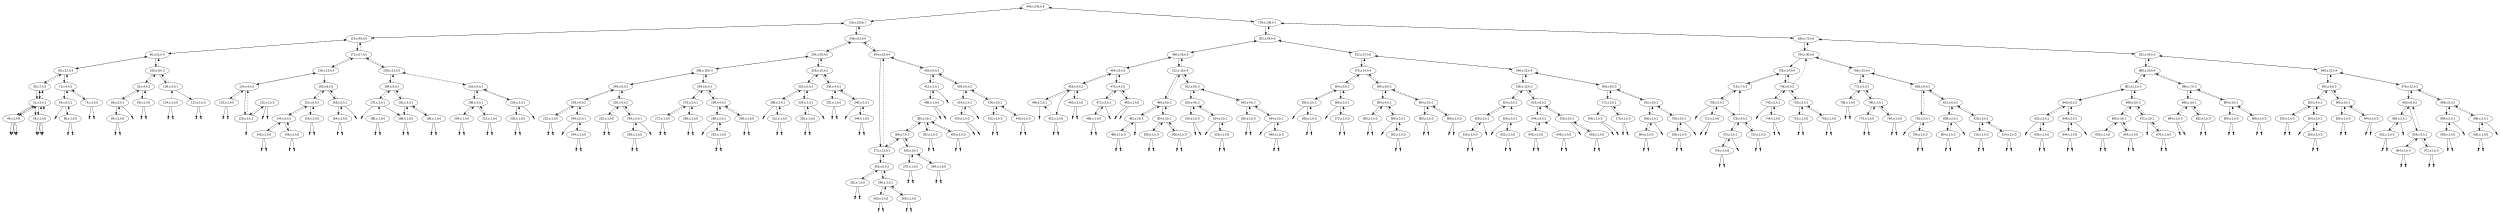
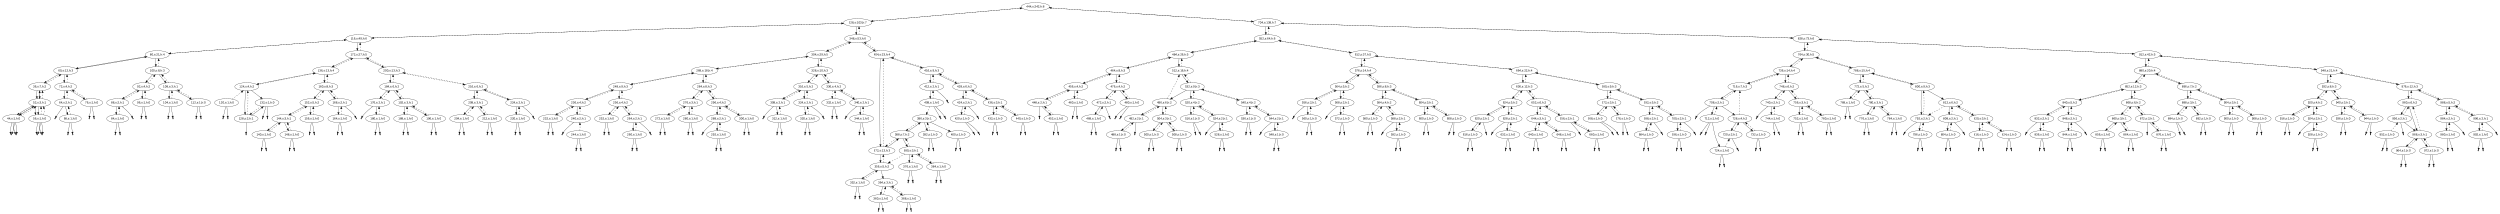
edge "60,s:12,h:3" -> "80,s:21,h:4": style dashed -> solid
edge "748,s:6,h:2" -> "764,s:30,h:5": now "736,s:14,h:4" -> "764,s:30,h:5"
edge "160,s:8,h:3" -> "136,s:13,h:4": added
edge "512,s:16,h:4" -> "496,s:6,h:2": now "532,s:9,h:3" -> "496,s:6,h:2"
edge "108,s:3,h:1" -> "104,s:1,h:0": added
edge "124,s:4,h:2" -> "120,s:1,h:0": now "124,s:4,h:2" -> "132,s:1,h:0"
edge "112,s:1,h:0" -> "108,s:3,h:1": added
edge "812,s:6,h:2" -> "800,s:9,h:3": now "812,s:6,h:2" -> "792,s:2,h:1"
edge "456,s:4,h:2" -> "452,s:1,h:0": now "448,s:2,h:1" -> "452,s:1,h:0"
edge "176,s:2,h:1" -> "188,s:1,h:0": now "176,s:2,h:1" -> "180,s:1,h:0"
edge "624,s:5,h:2" -> "628,s:2,h:1": added
edge "668,s:1,h:0" -> "672,s:3,h:1": added
edge "240,s:2,h:1" -> "244,s:1,h:0": removed
edge "644,s:3,h:1" -> "648,s:1,h:0": added
edge "956,s:2,h:1" -> "952,s:1,h:0": now "956,s:2,h:1" -> "968,s:3,h:1"
edge "400,s:1,h:0" -> "396,s:3,h:1": now "408,s:1,h:0" -> "396,s:3,h:1"
edge "720,s:2,h:1" -> "724,s:1,h:0": now "712,s:1,h:0" -> "724,s:1,h:0"
edge "364,s:3,h:1" -> "356,s:5,h:2": now "380,s:3,h:1" -> "356,s:5,h:2"
